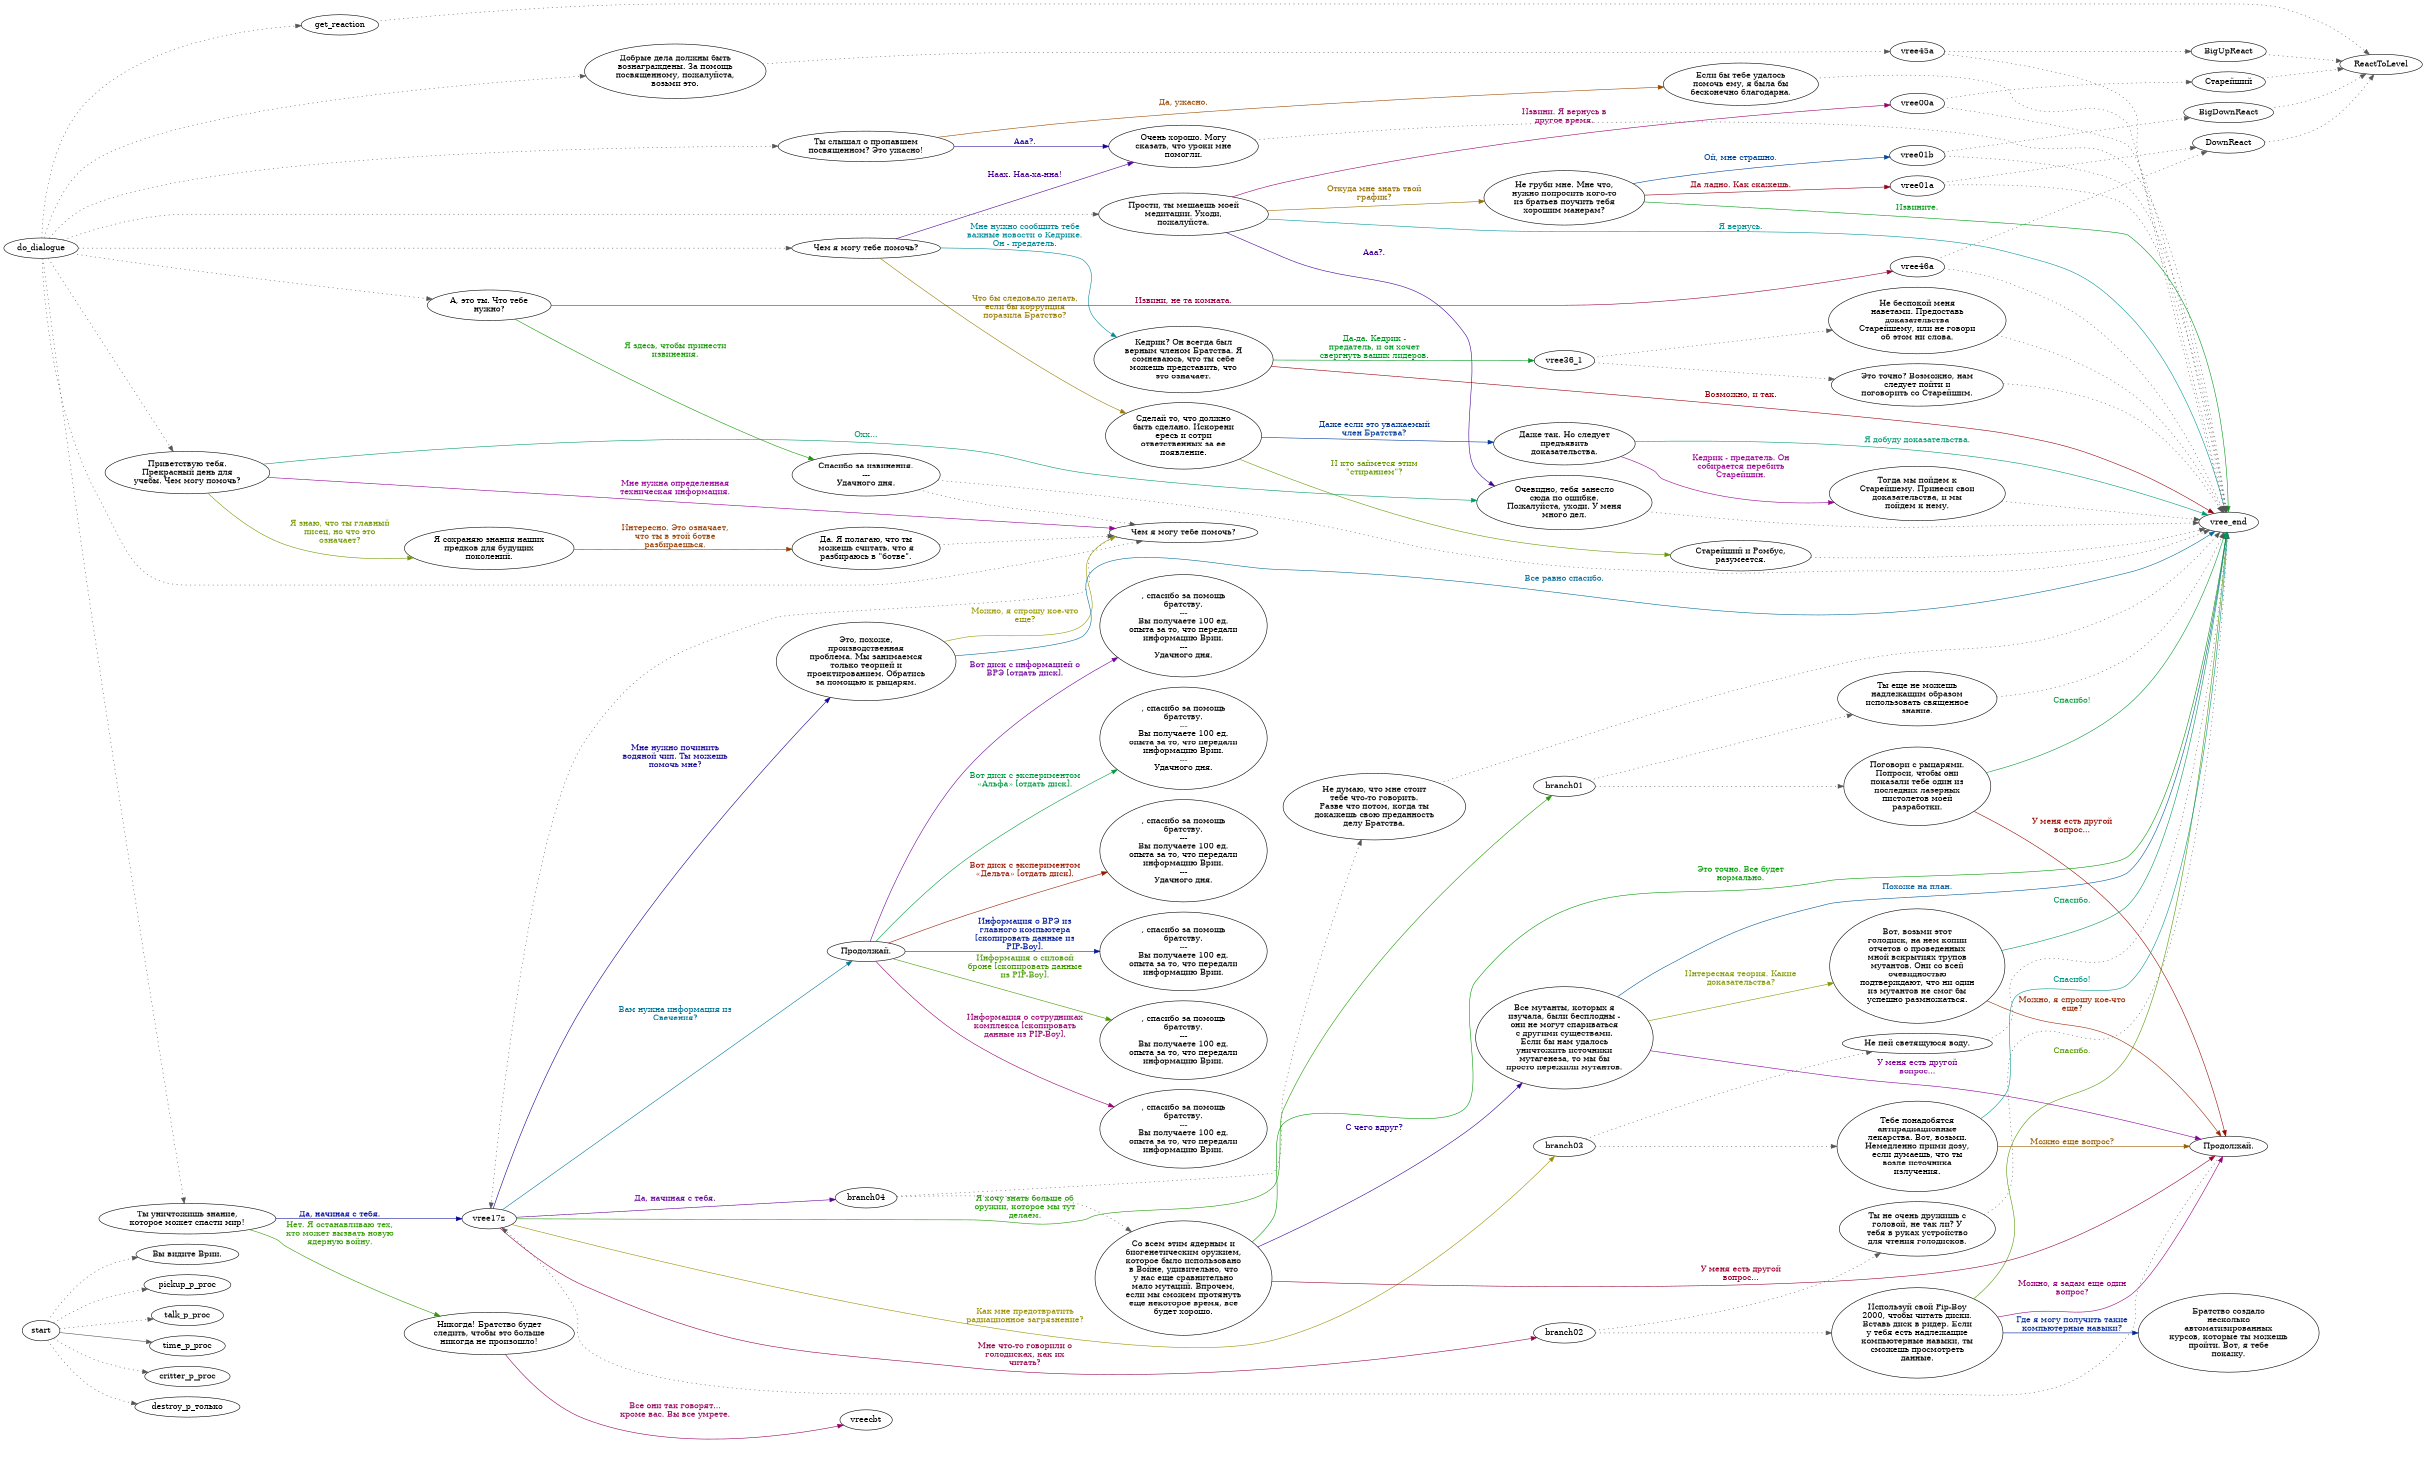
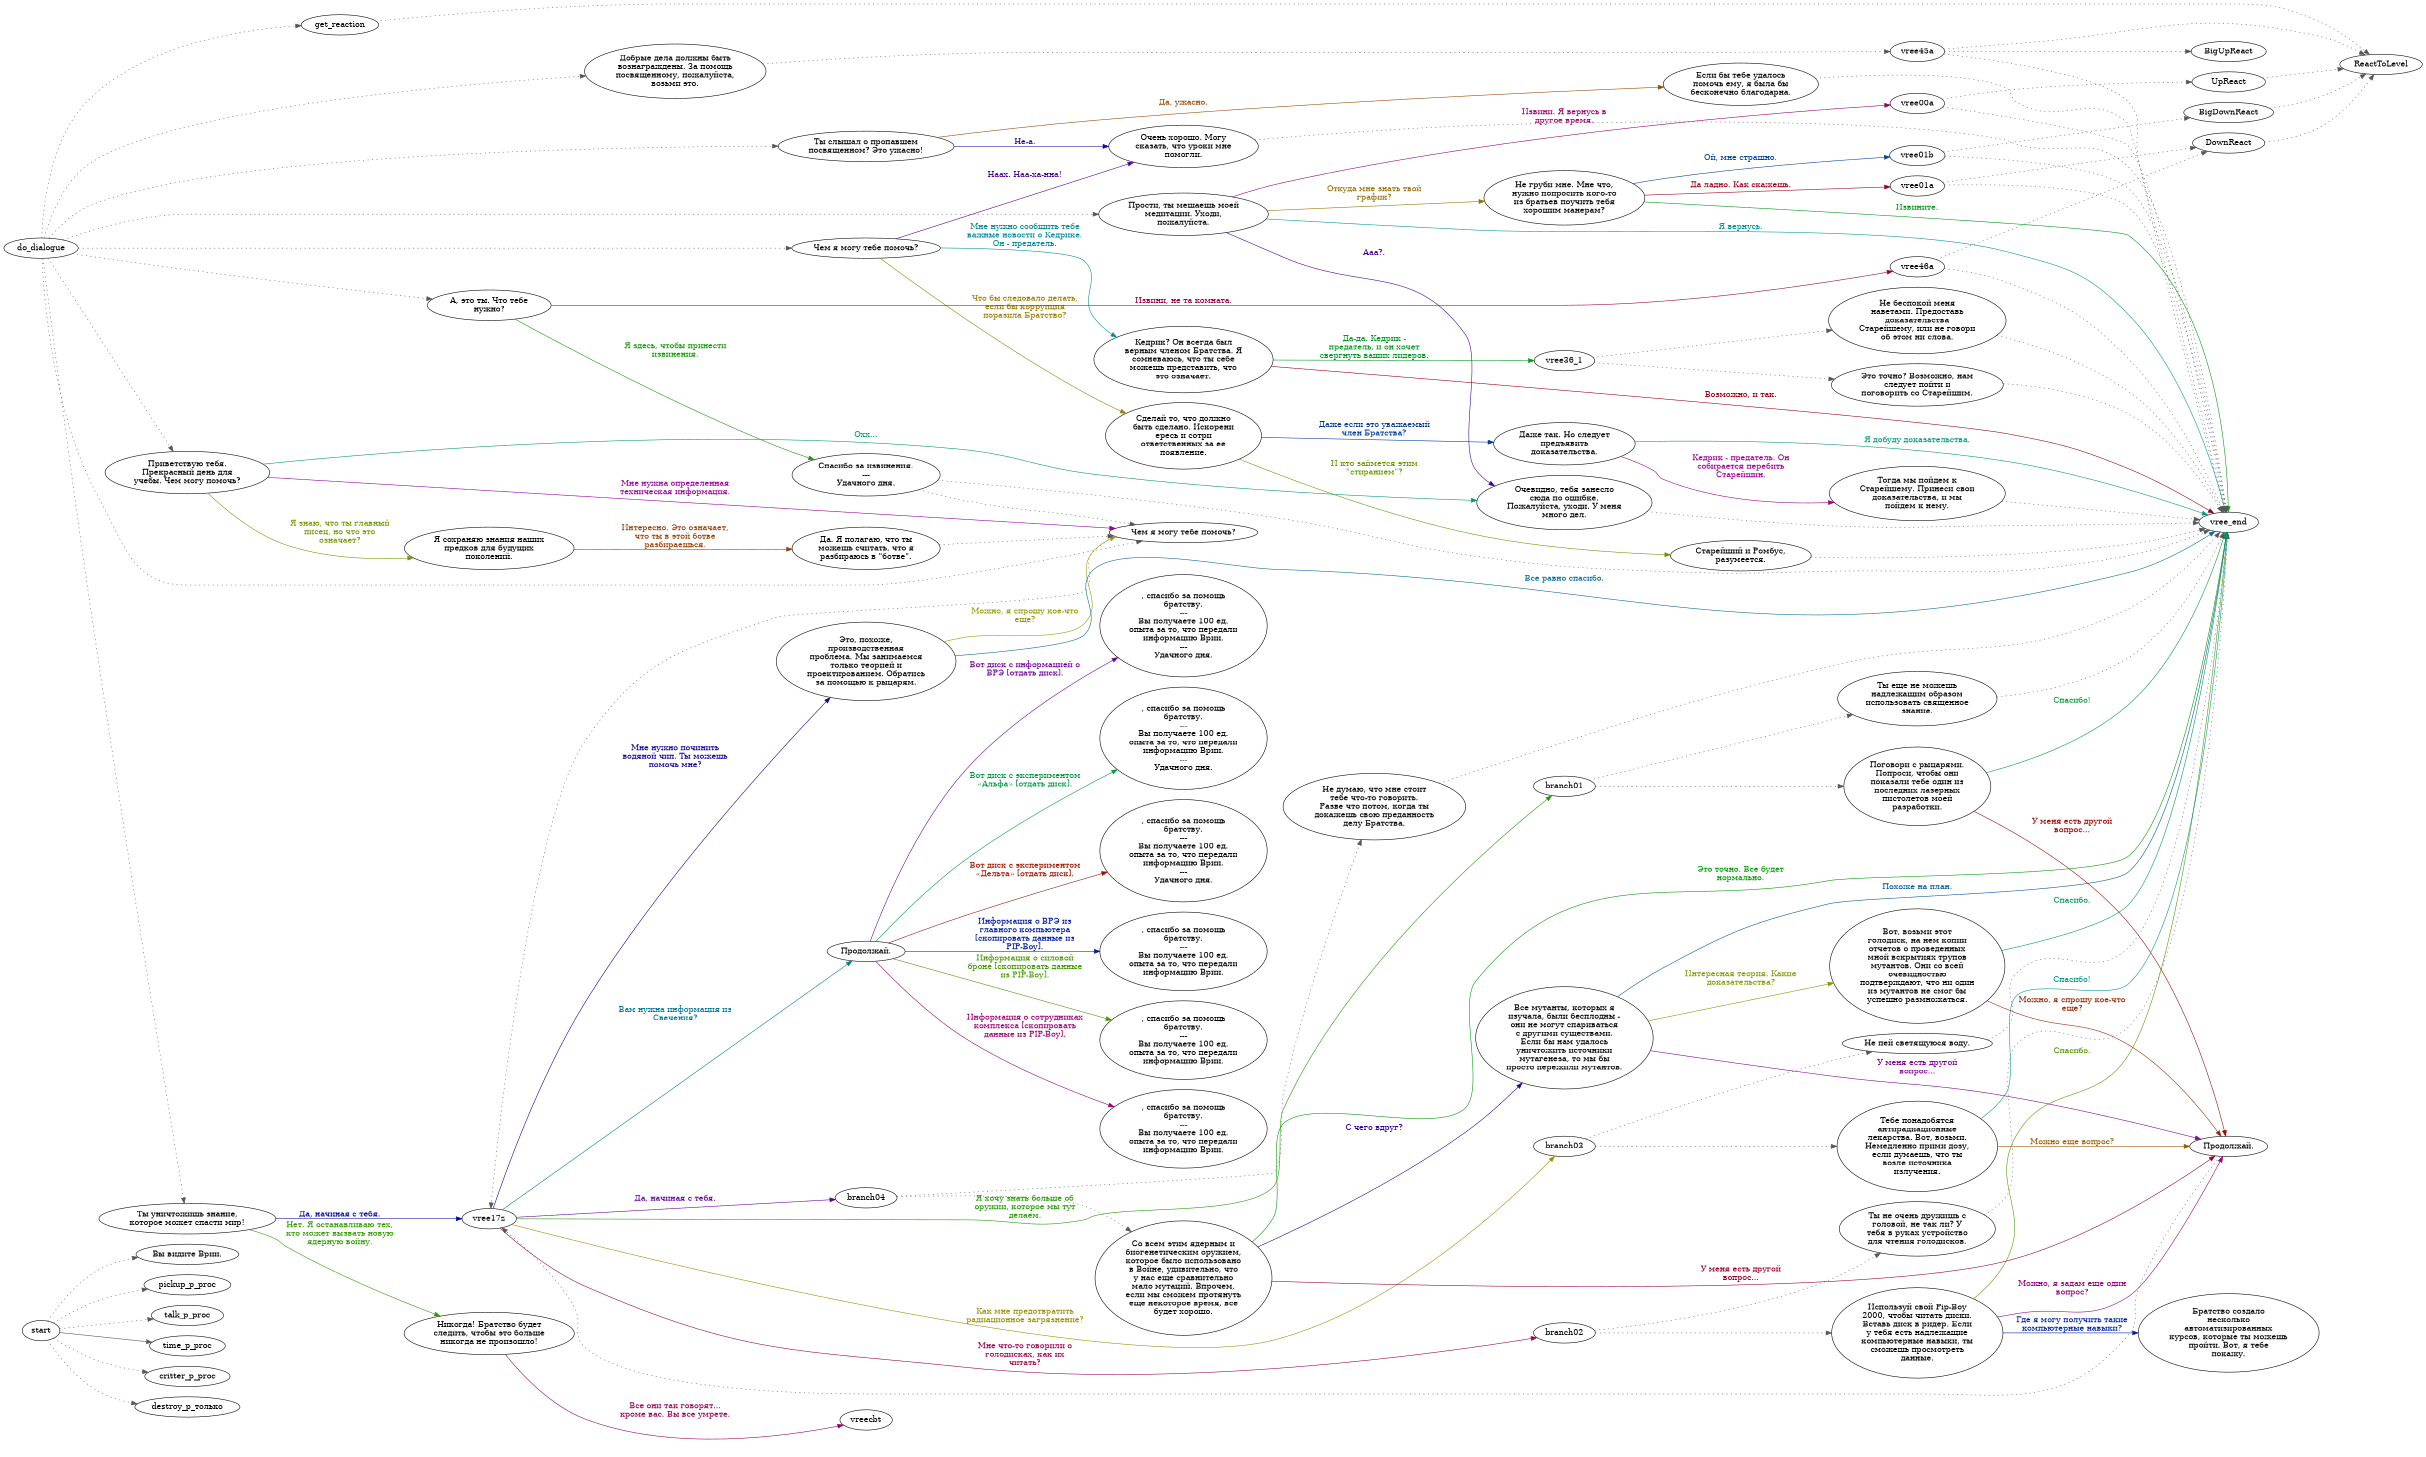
edge "BigUpReact" -> "ReactToLevel": now "vree45a" -> "ReactToLevel"
node "Старейший": label "Старейший" -> "UpReact"
edge "Ты слышал о пропавшем посвященном? Это ужасно!" -> "Очень хорошо. Могу сказать, что уроки мне помогли.": label "Ааа?." -> "Не-а."
